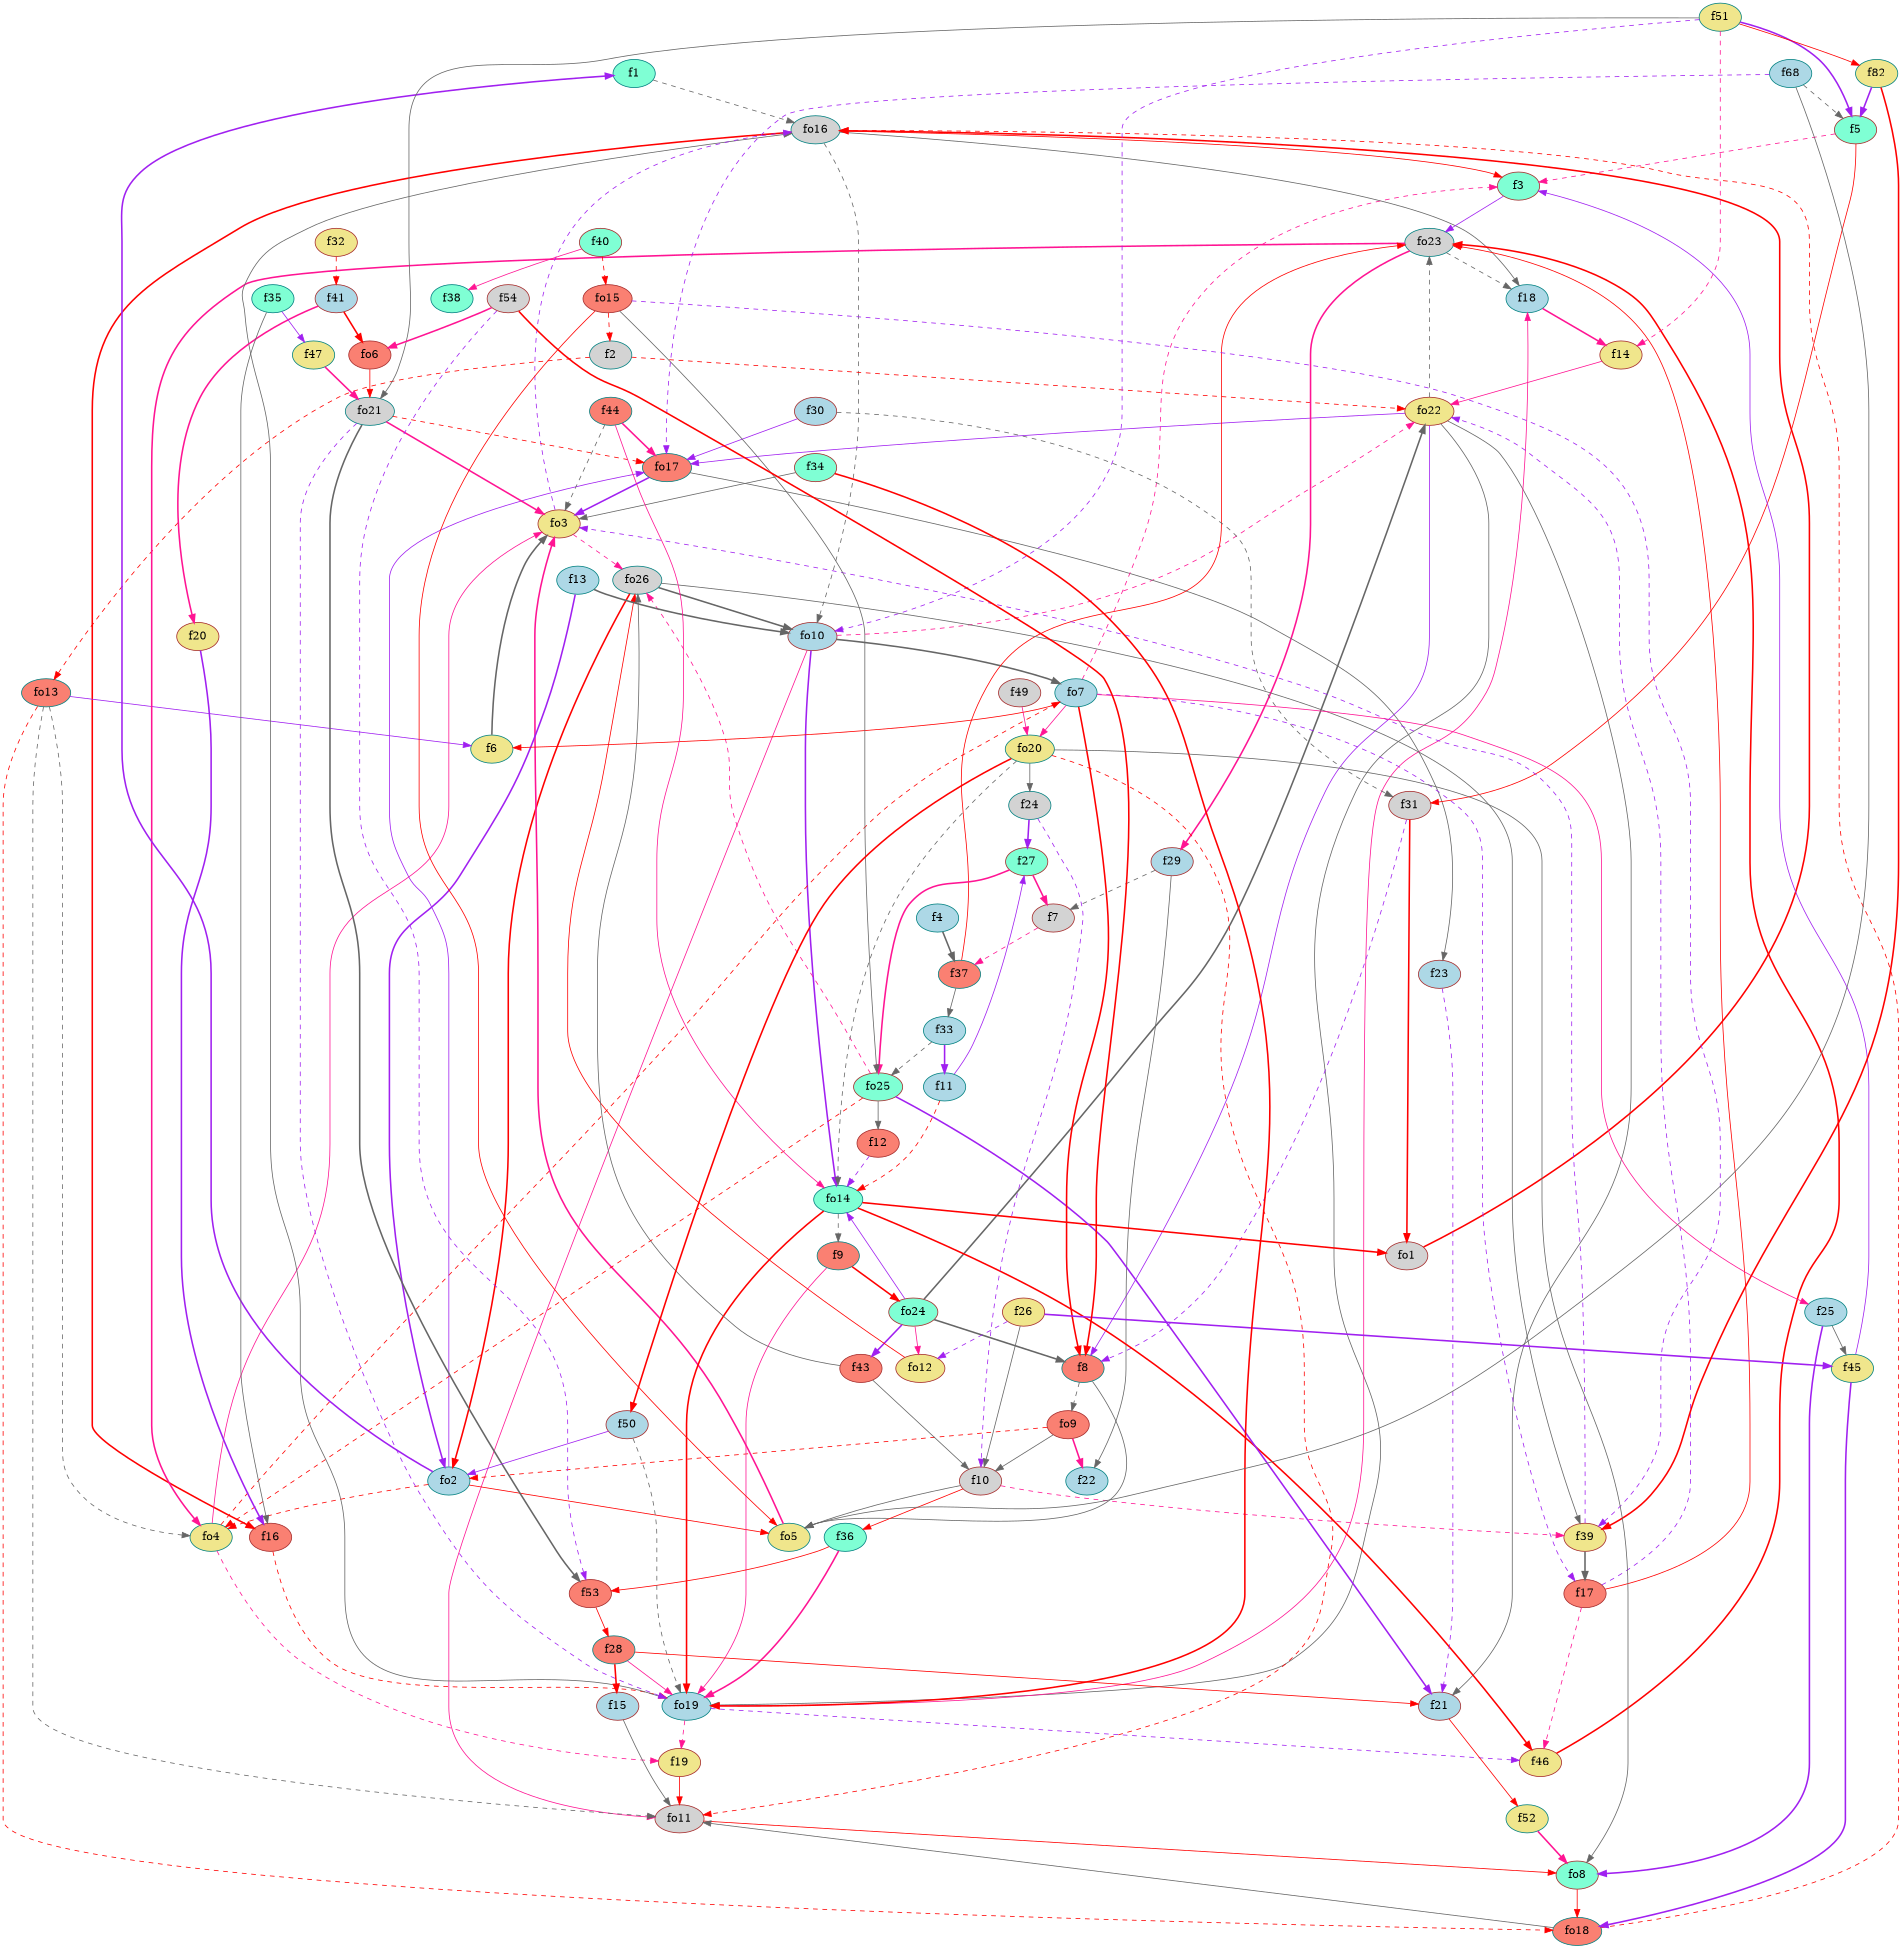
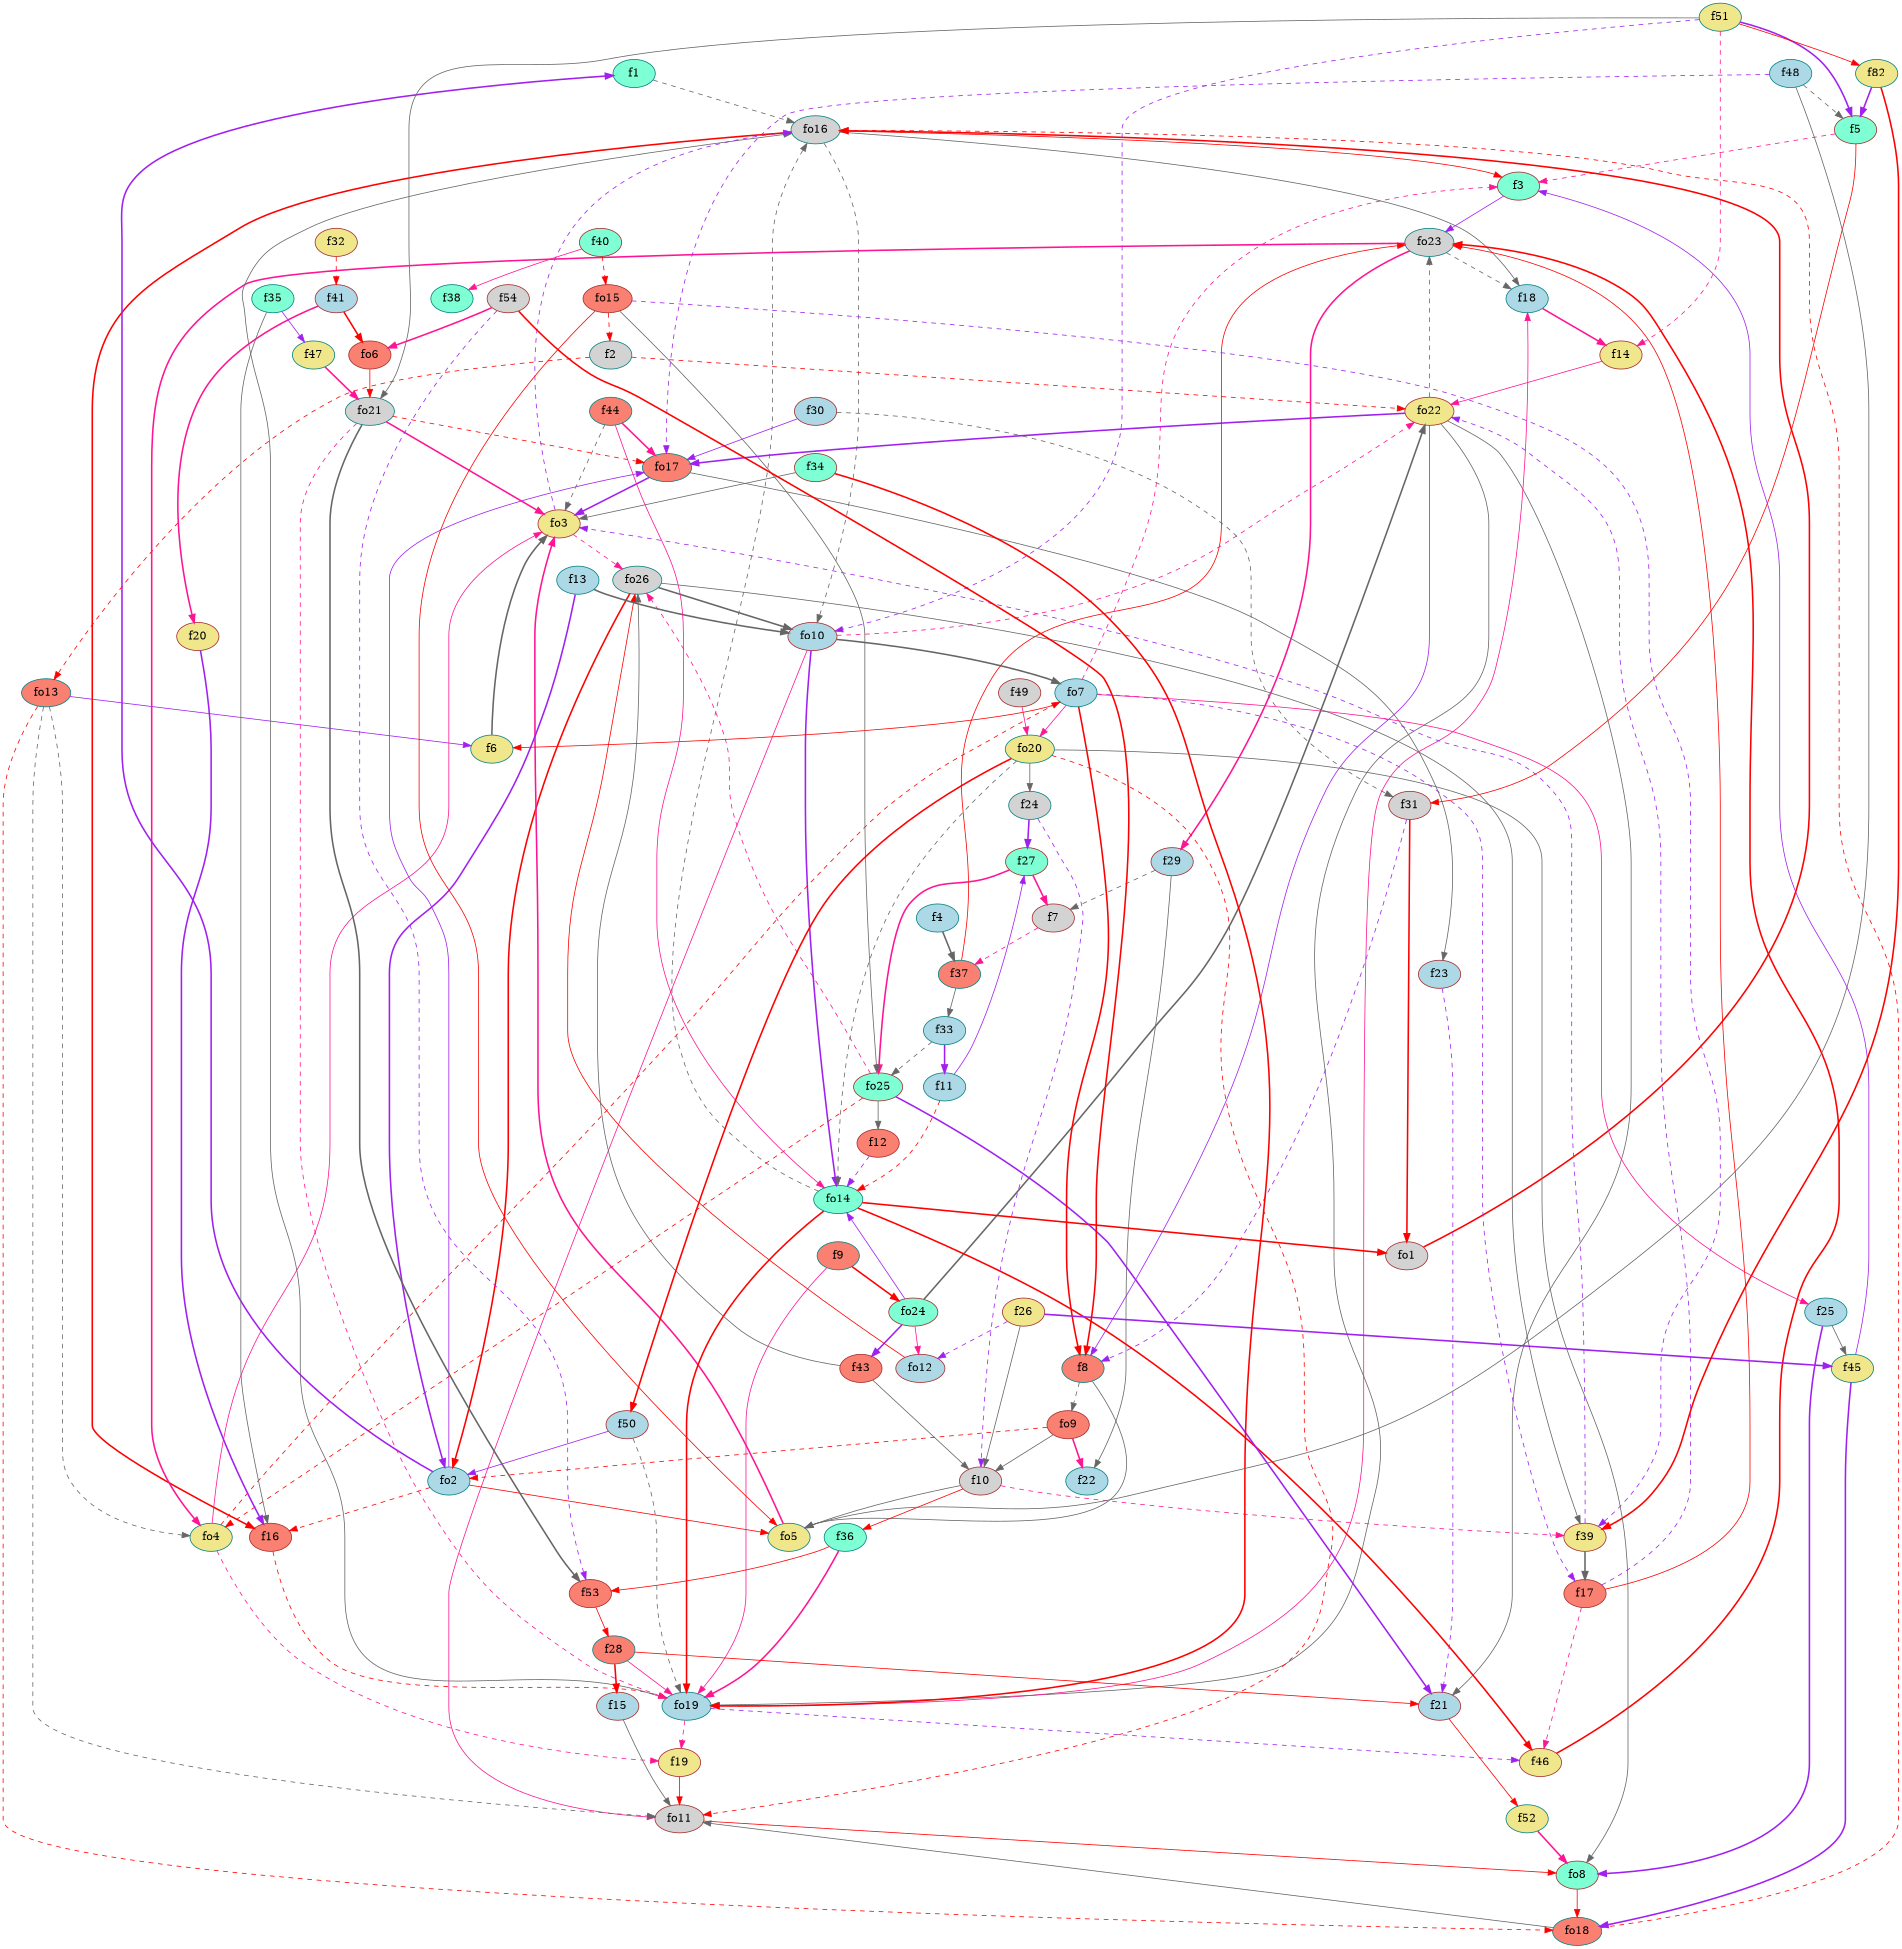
node "f68": label "f68" -> "f48"
edge "fo22" -> "fo17": style solid -> bold
edge "fo21" -> "fo19": color purple -> deeppink
edge "fo14" -> "f9": now "fo14" -> "fo16"
edge "fo24" -> "f8": removed
node "fo12": fillcolor khaki -> lightblue
edge "fo2" -> "fo4": now "fo2" -> "f16"
